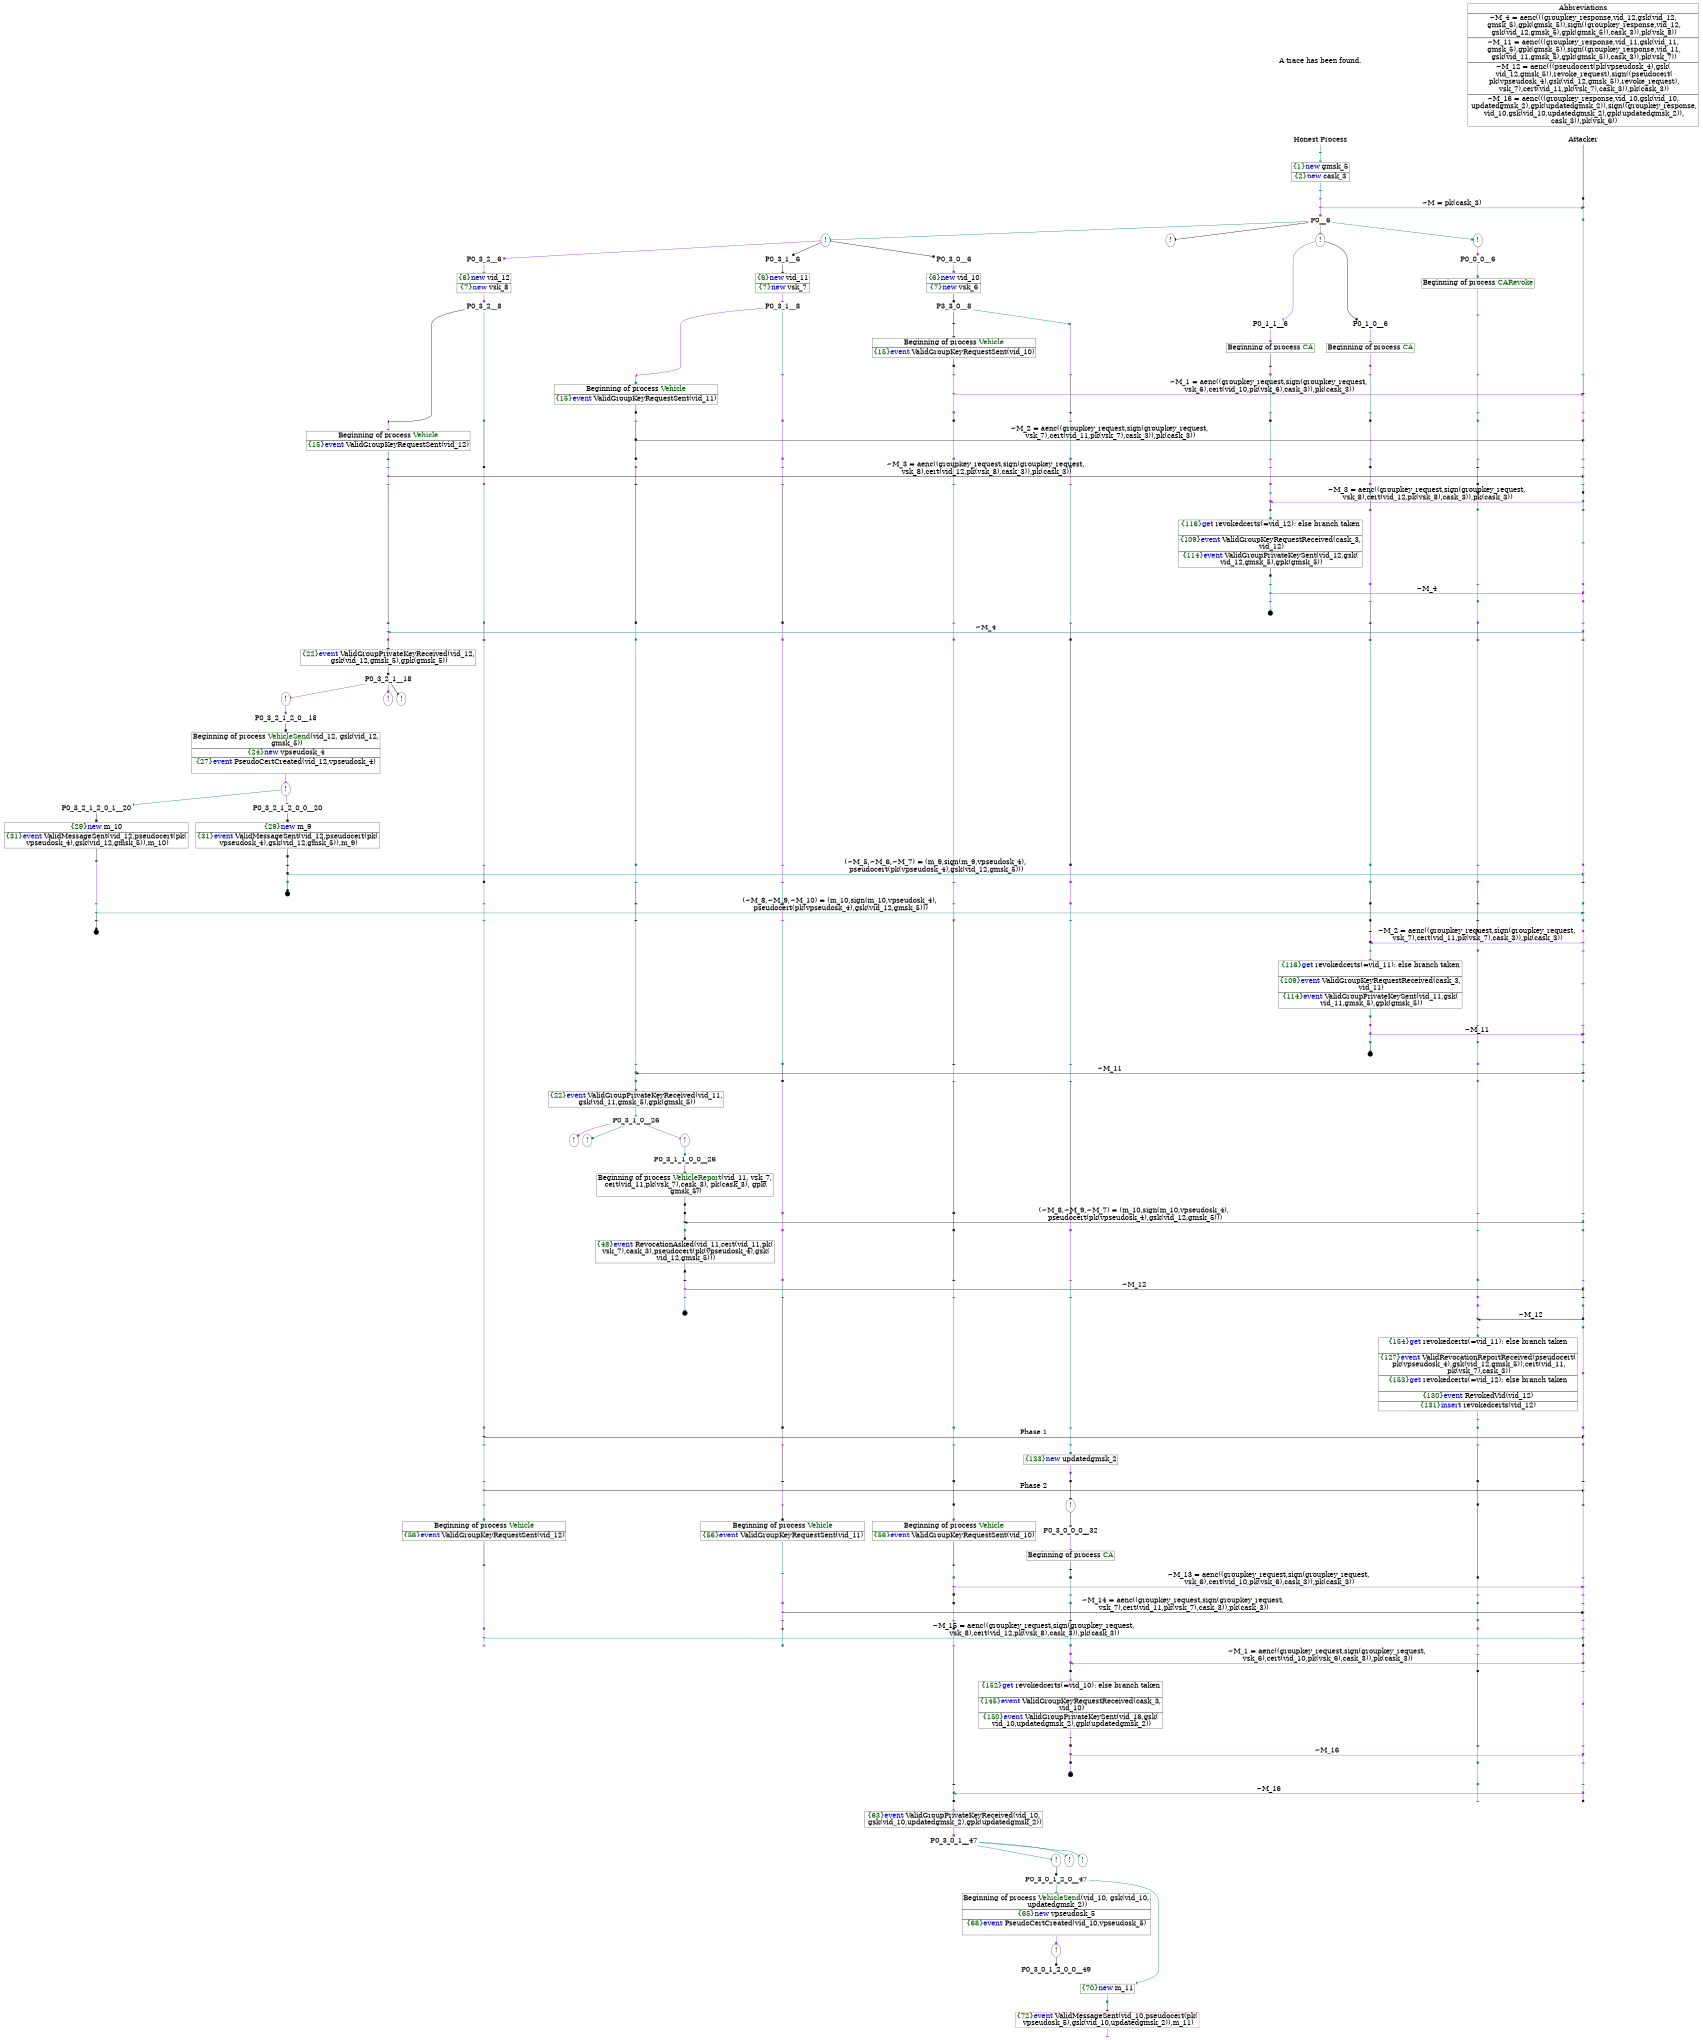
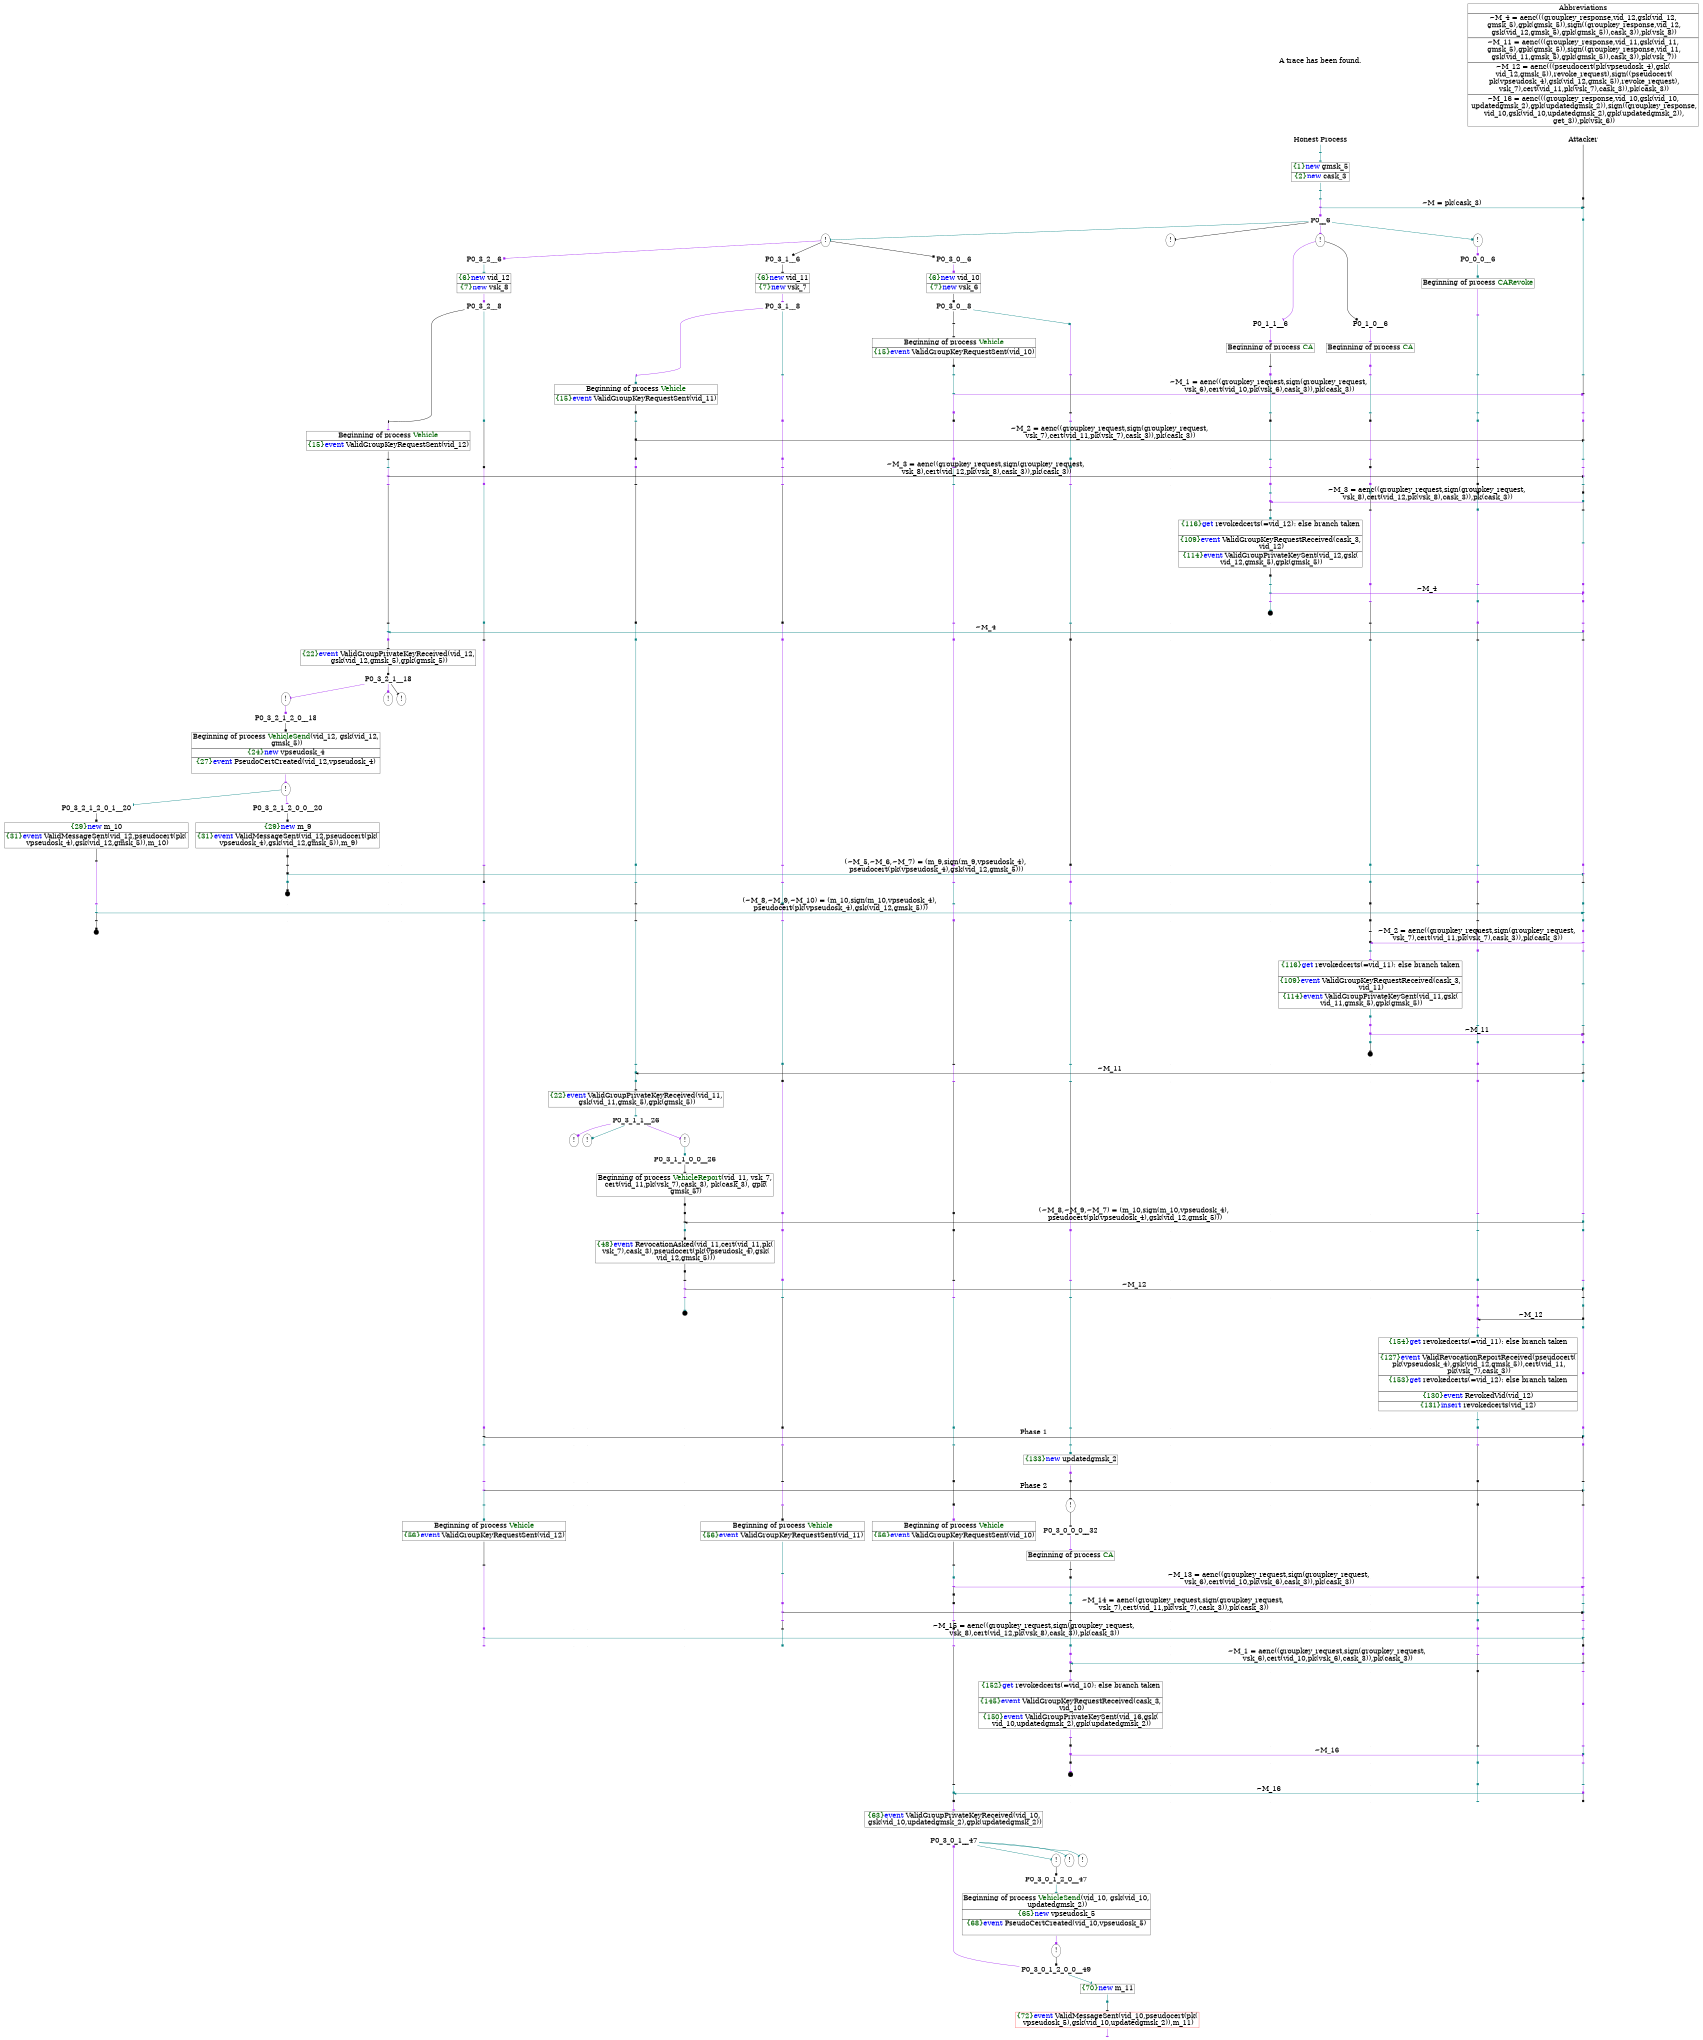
node "Abbreviations": text "cask_3)),pk(vsk_6))" -> "get_3)),pk(vsk_6))"
node "P3_3_0__8": label "P3_3_0__8" -> "P0_3_0__8"
node "P0_3_1_0__26": label "P0_3_1_0__26" -> "P0_3_1_1__26"
edge "{63}" -> "P0_3_0_1__47": now "P0_3_0_1_2_0_0__49" -> "P0_3_0_1__47"
edge "P0_3_0_1_2_0__47" -> "{70}": now "P0_3_0_1_2_0_0__49" -> "{70}"
